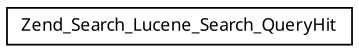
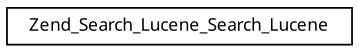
node "Zend_Search_Lucene_Search_QueryHit": label "Zend_Search_Lucene_Search_QueryHit" -> "Zend_Search_Lucene_Search_Lucene"
